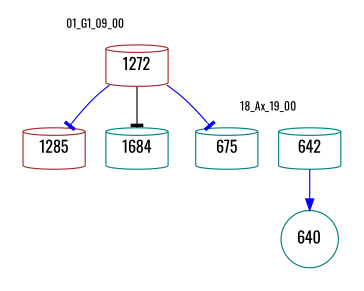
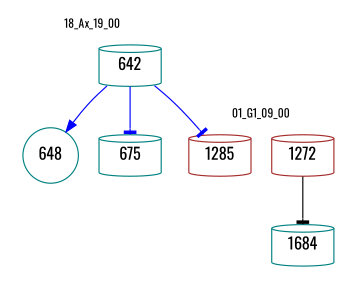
edge "1272" -> "1285": now "642" -> "1285"
edge "1272" -> "675": now "642" -> "675"
node "640": label "640" -> "648"
